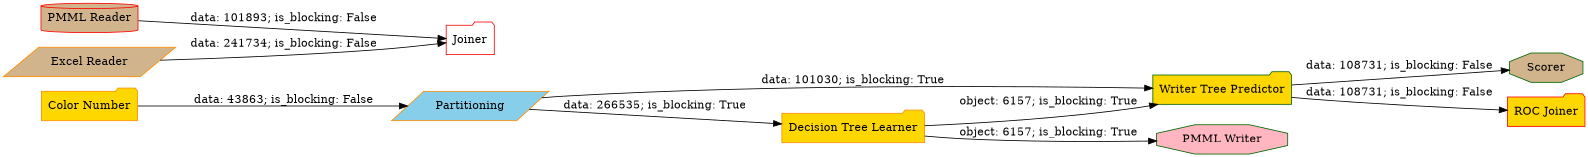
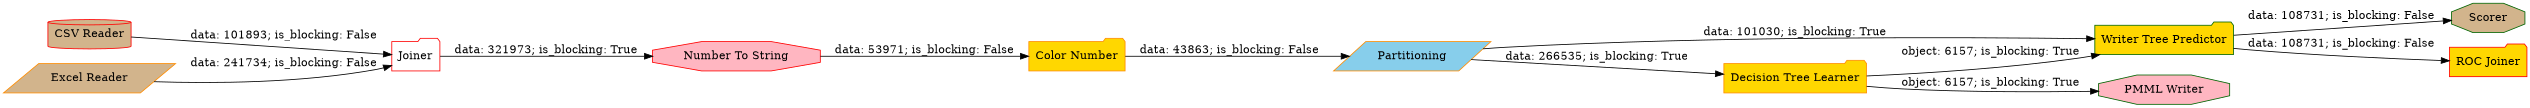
node "PMML Reader": label "PMML Reader" -> "CSV Reader"
node "Number To String": added
